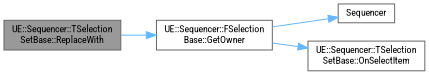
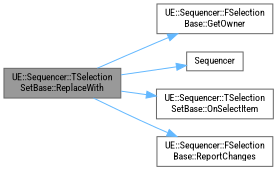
edge "UE::Sequencer::FSelection Base::GetOwner" -> "Sequencer": now "UE::Sequencer::TSelection SetBase::ReplaceWith" -> "Sequencer"
edge "UE::Sequencer::FSelection Base::GetOwner" -> "UE::Sequencer::TSelection SetBase::OnSelectItem": now "UE::Sequencer::TSelection SetBase::ReplaceWith" -> "UE::Sequencer::TSelection SetBase::OnSelectItem"
node "UE::Sequencer::FSelection Base::ReportChanges": added
